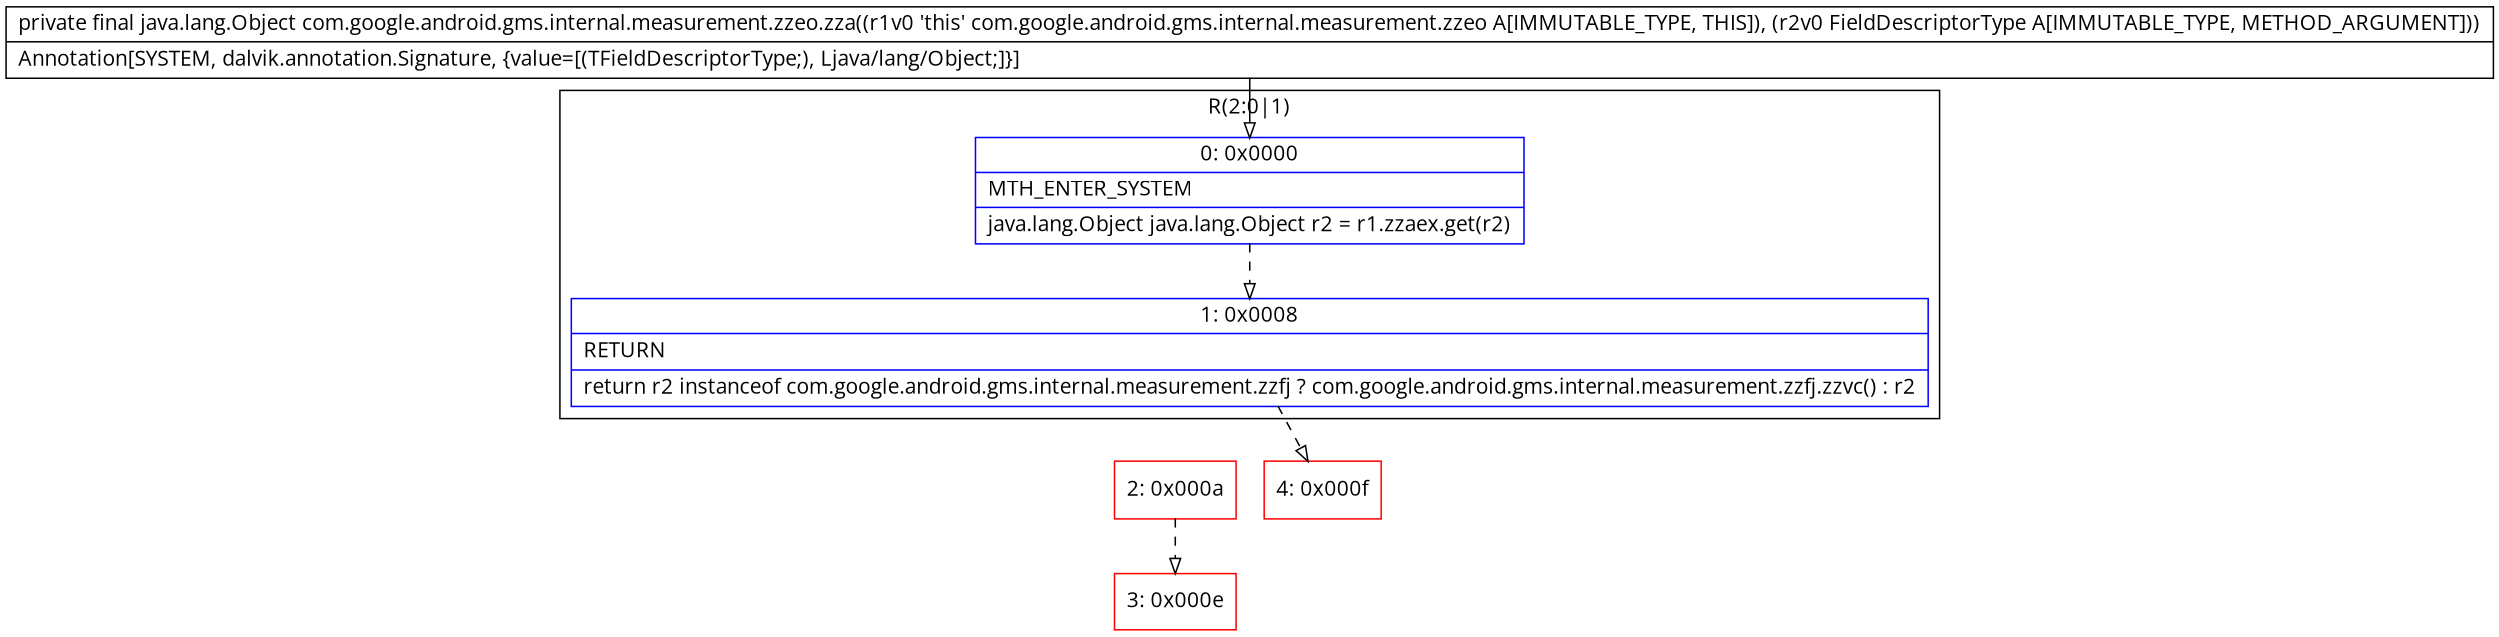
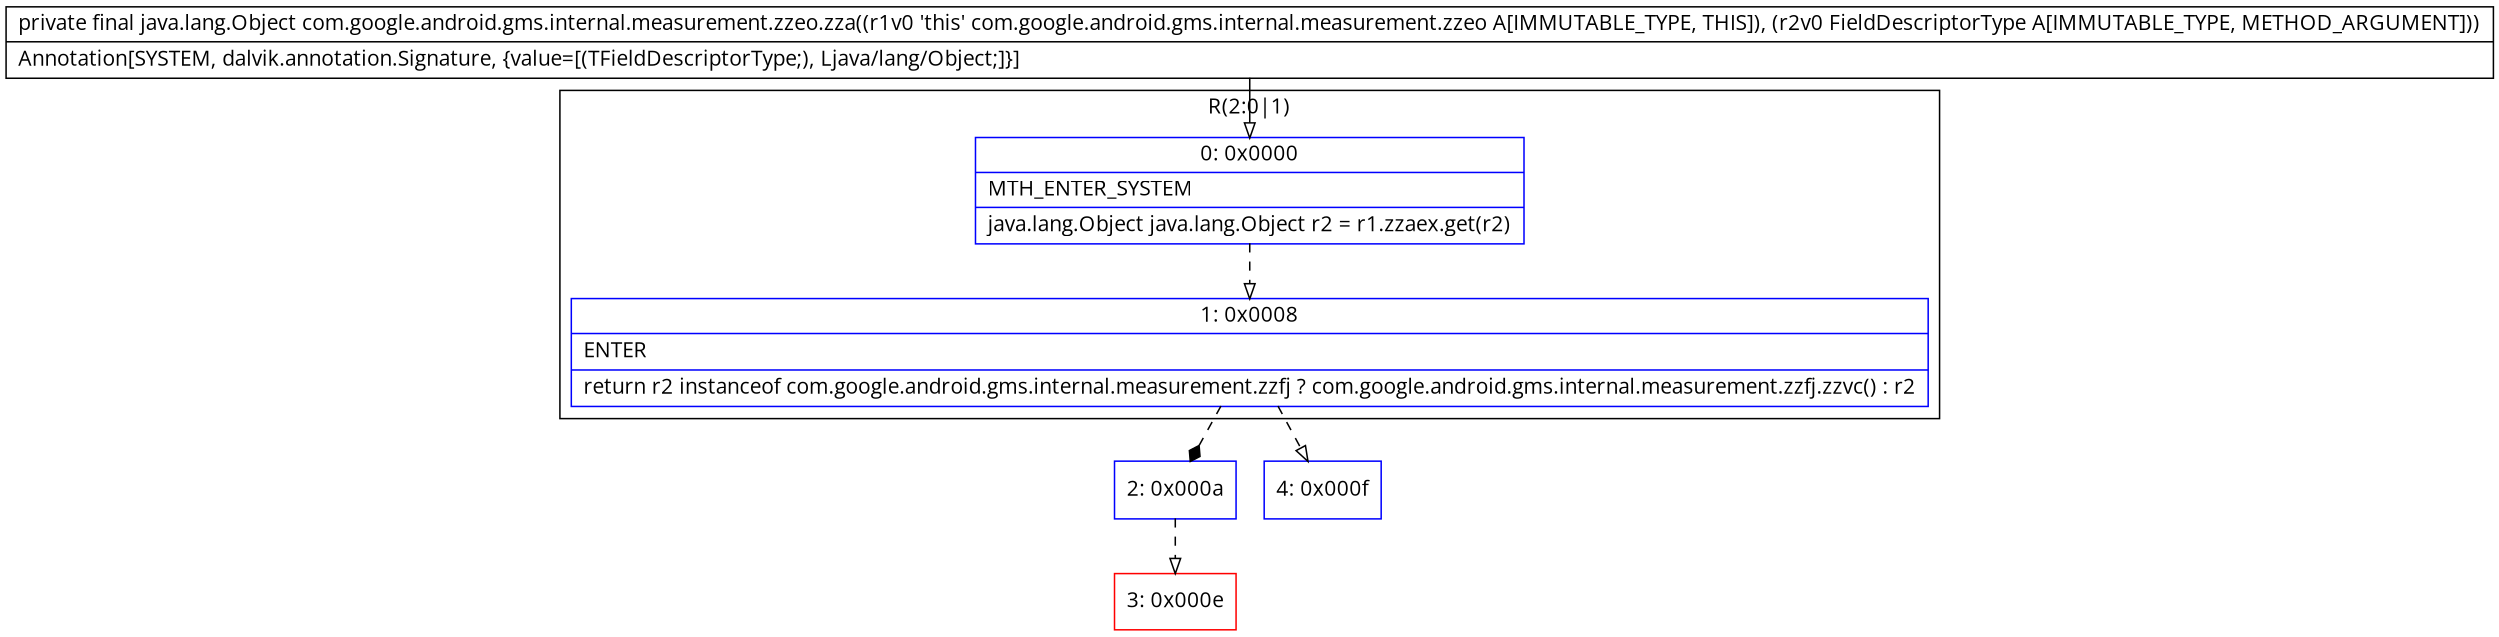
node "1: 0x0008": text "RETURN" -> "ENTER"
edge "1: 0x0008" -> "2: 0x000a": added
node "2: 0x000a": color red -> blue
node "4: 0x000f": color red -> blue
